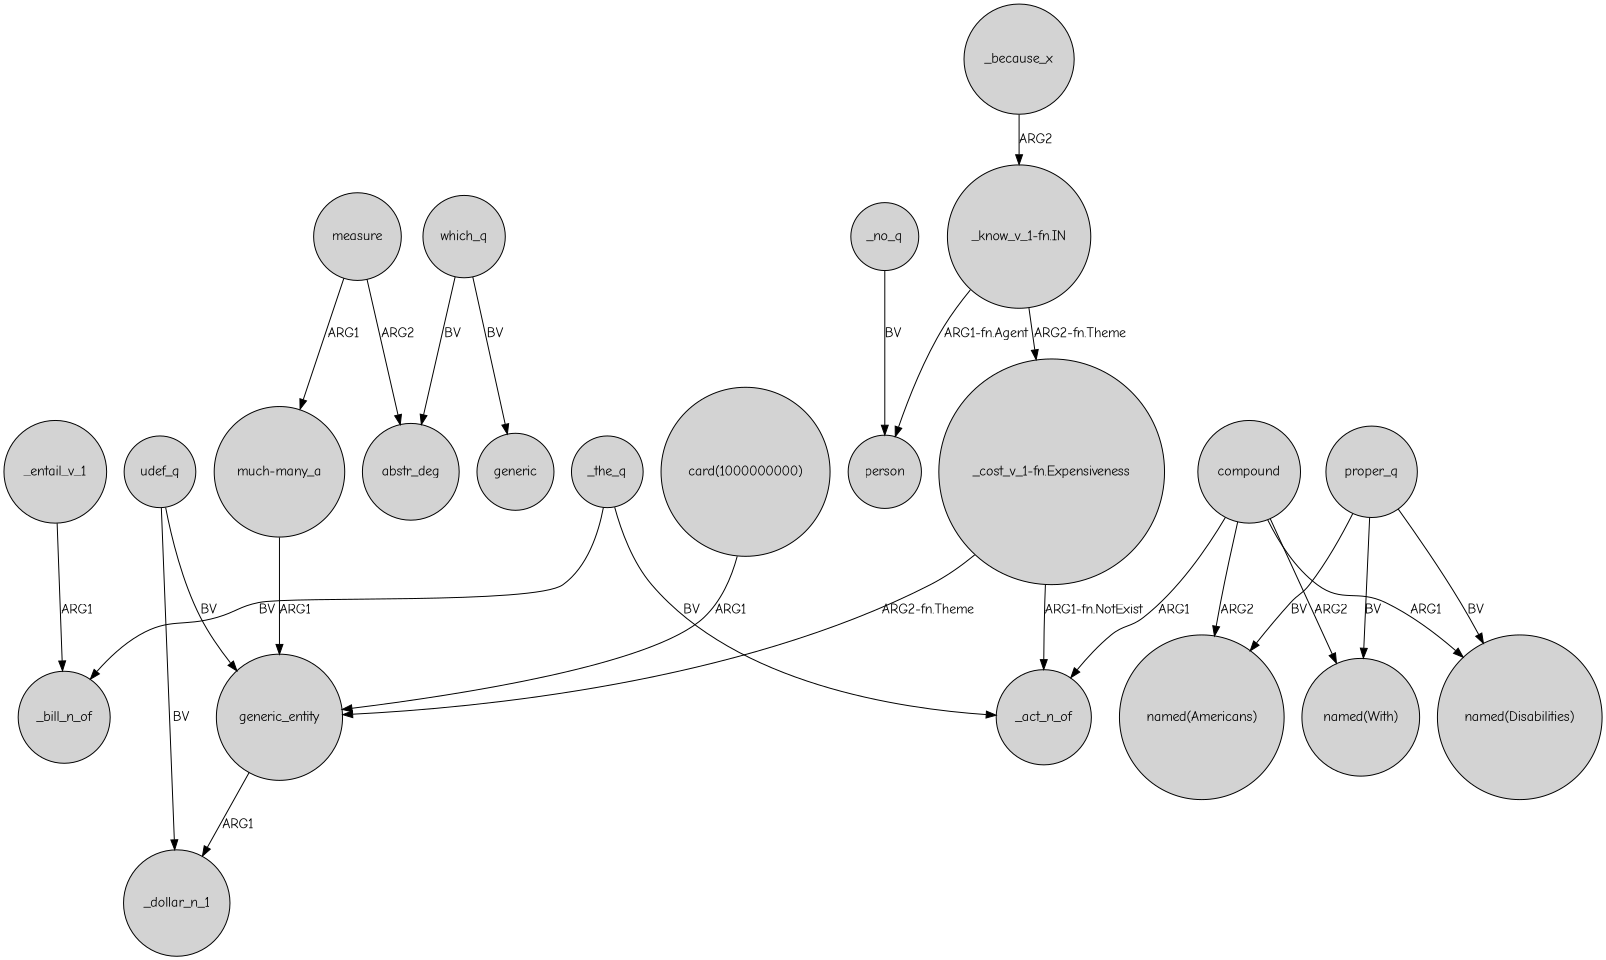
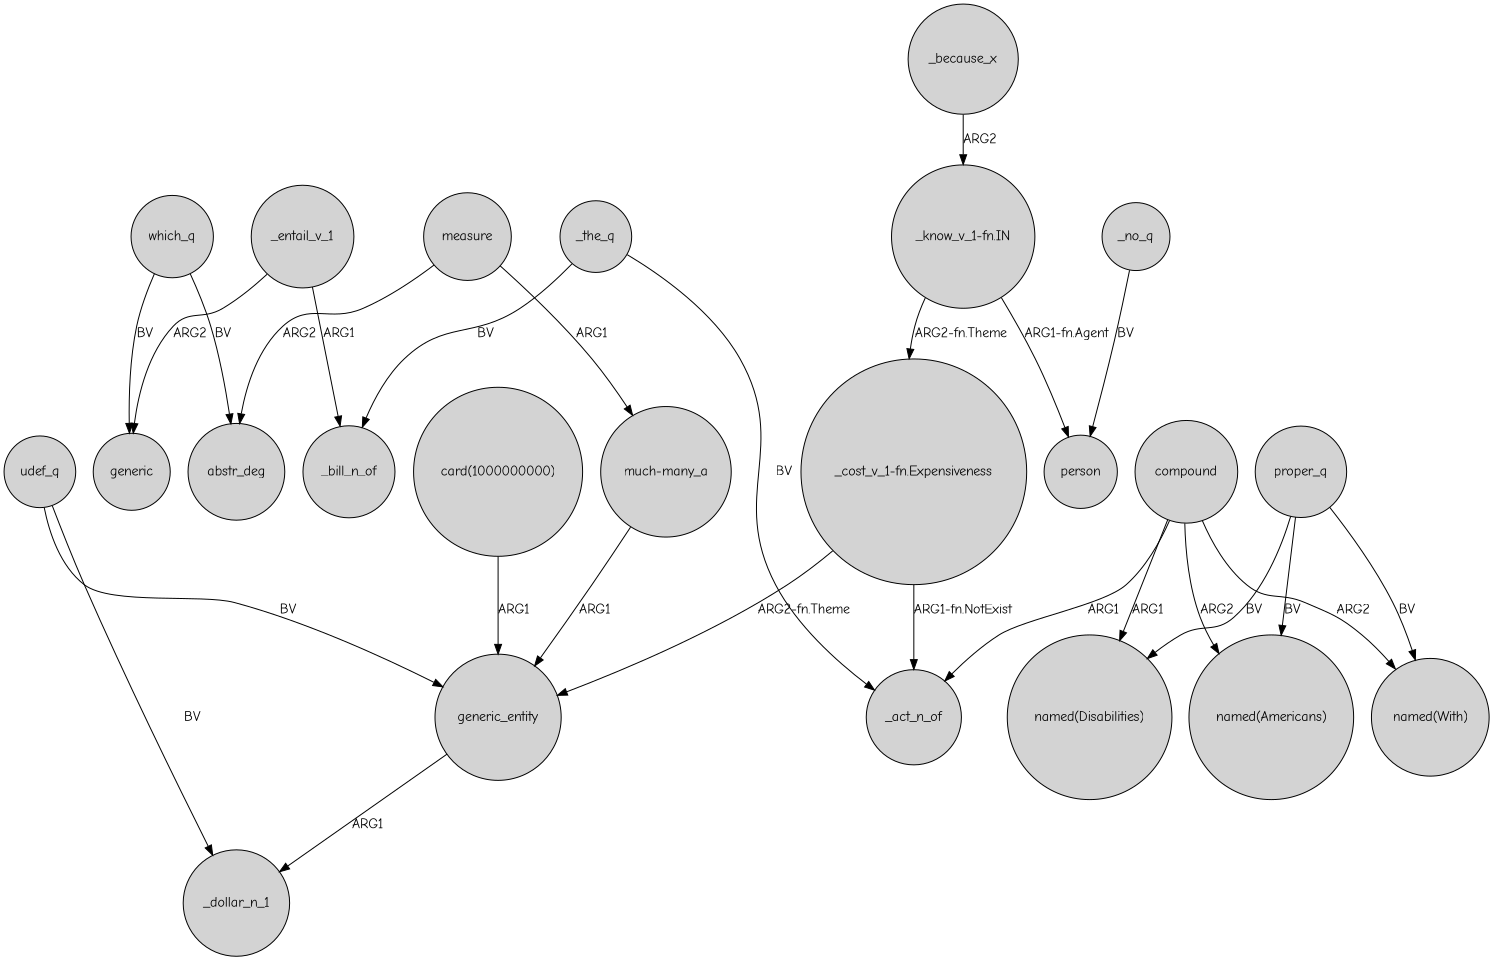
edge "_entail_v_1" -> "generic": added, label "ARG2"
